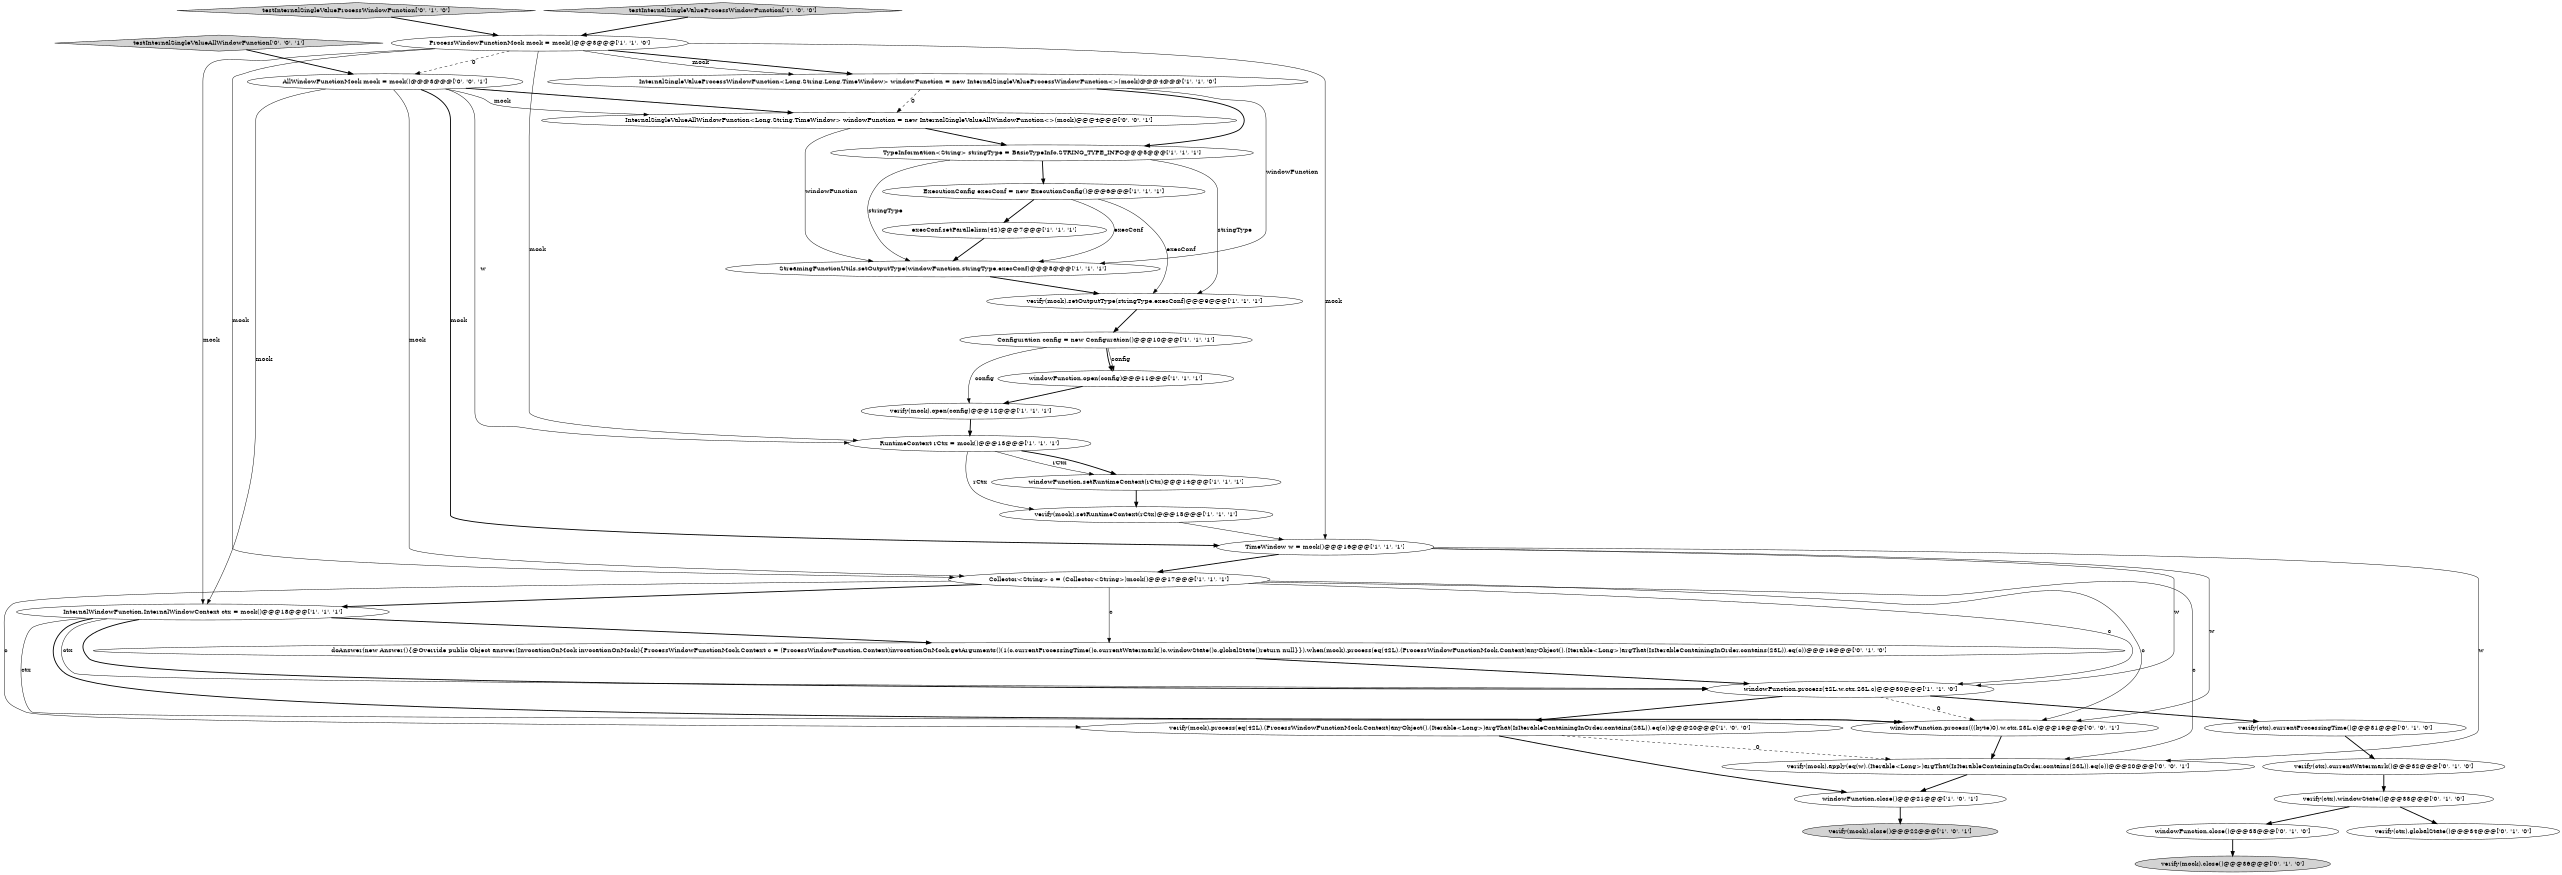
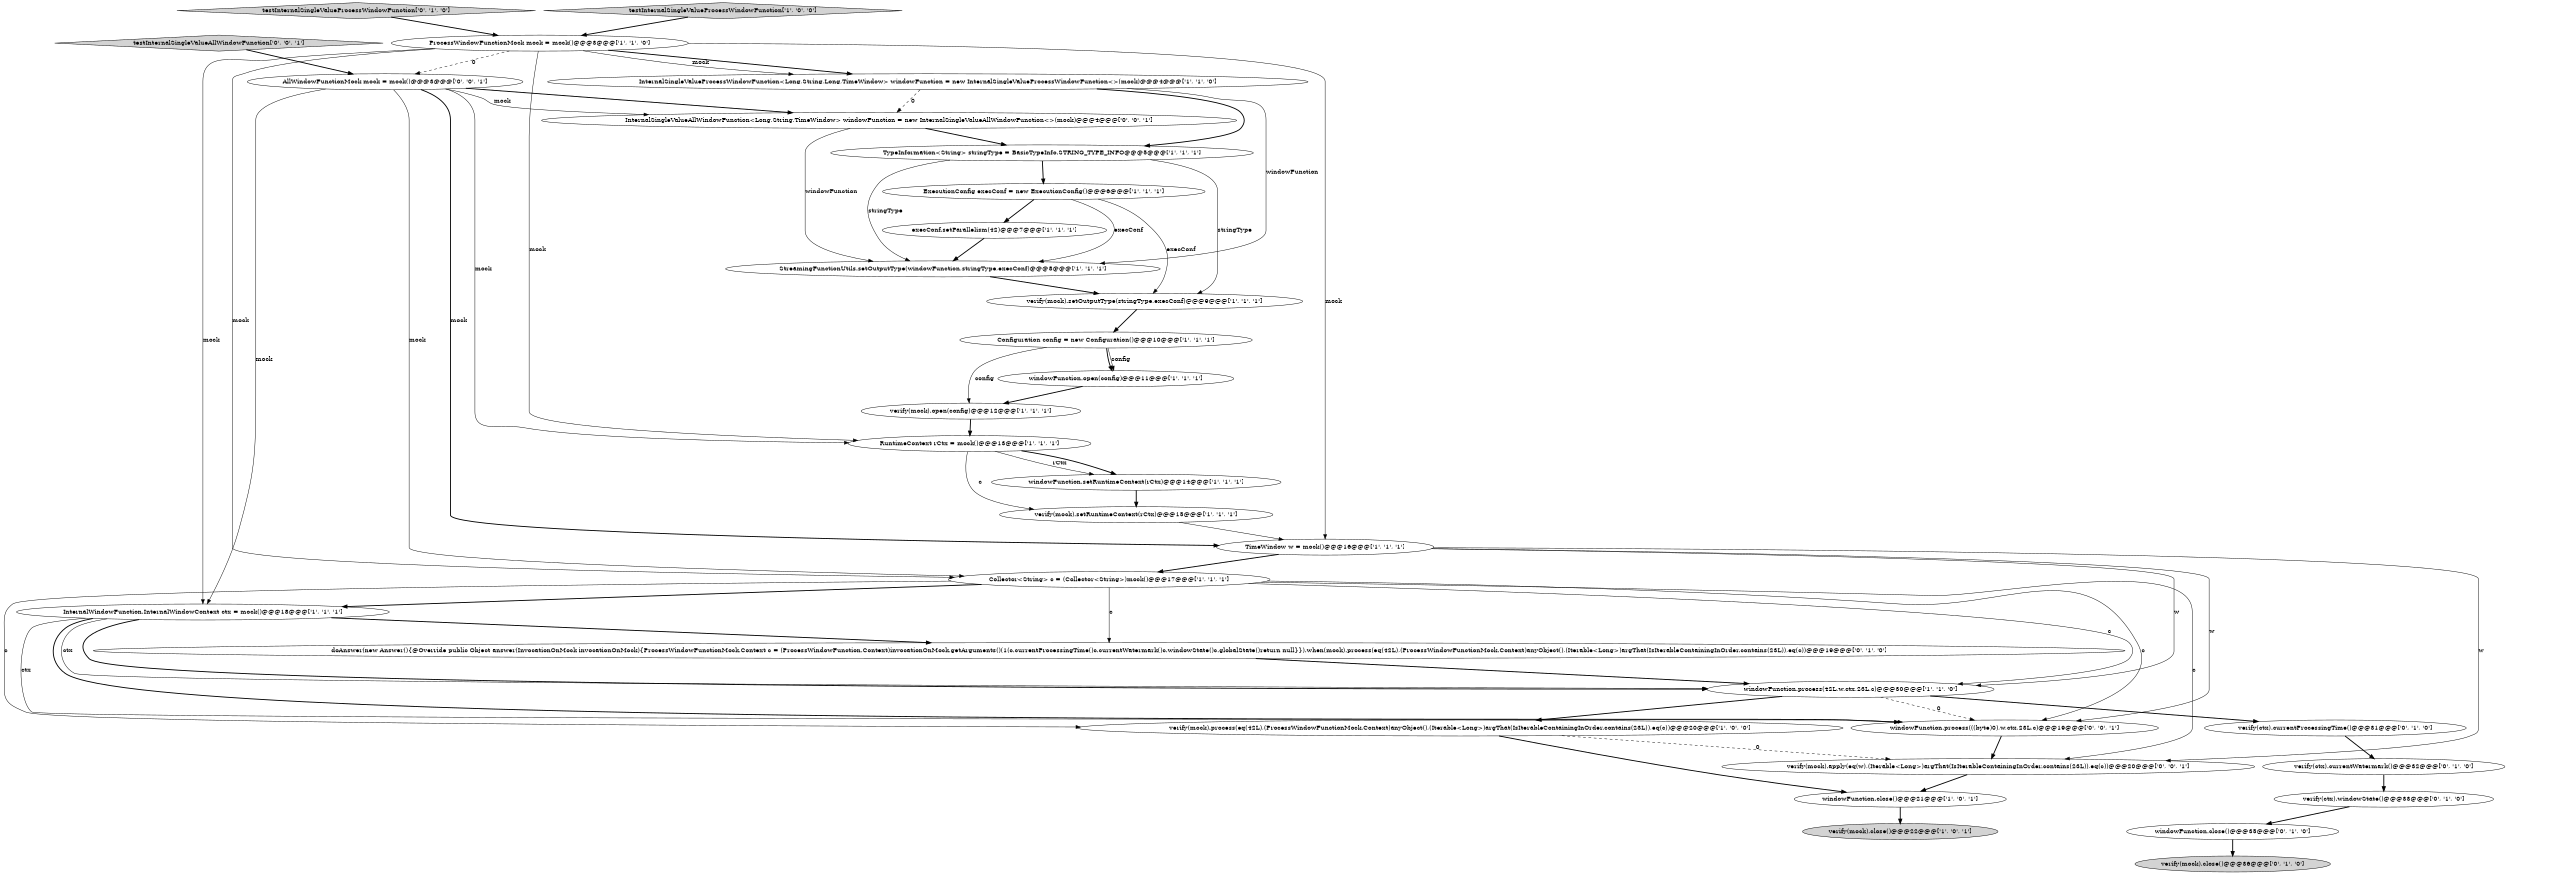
edge "AllWindowFunctionMock mock = mock()@@@3@@@['0', '0', '1']" -> "RuntimeContext rCtx = mock()@@@13@@@['1', '1', '1']": label "w" -> "mock"
edge "RuntimeContext rCtx = mock()@@@13@@@['1', '1', '1']" -> "verify(mock).setRuntimeContext(rCtx)@@@15@@@['1', '1', '1']": label "rCtx" -> "c"
node "verify(ctx).globalState()@@@34@@@['0', '1', '0']": removed
